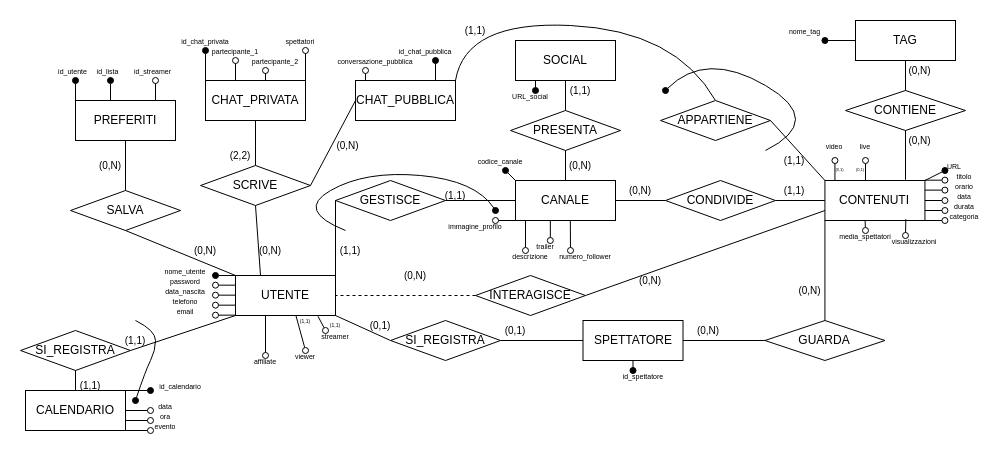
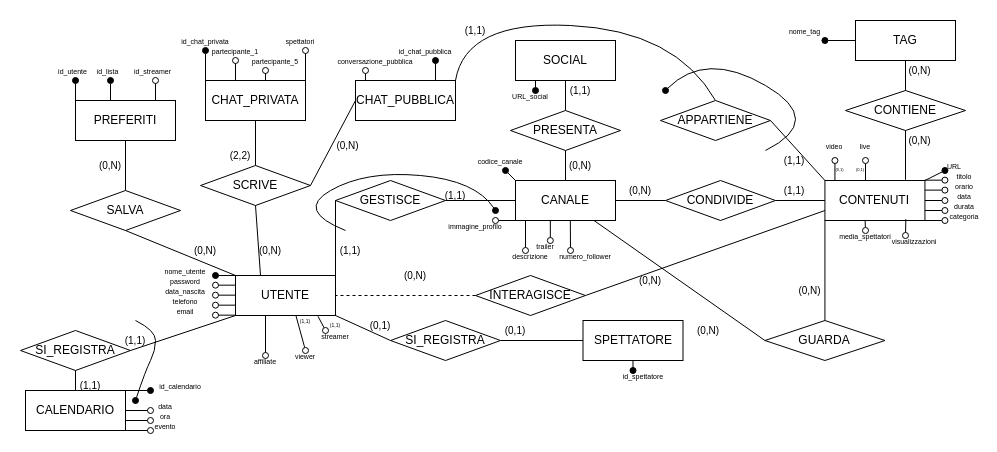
node "partecipante_2": label "partecipante_2" -> "partecipante_5"
edge "SPETTATORE" -- "GUARDA": now "CANALE" -- "GUARDA"
